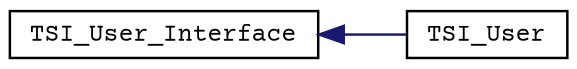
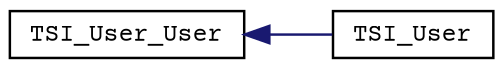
node "TSI_User_Interface": label "TSI_User_Interface" -> "TSI_User_User"
